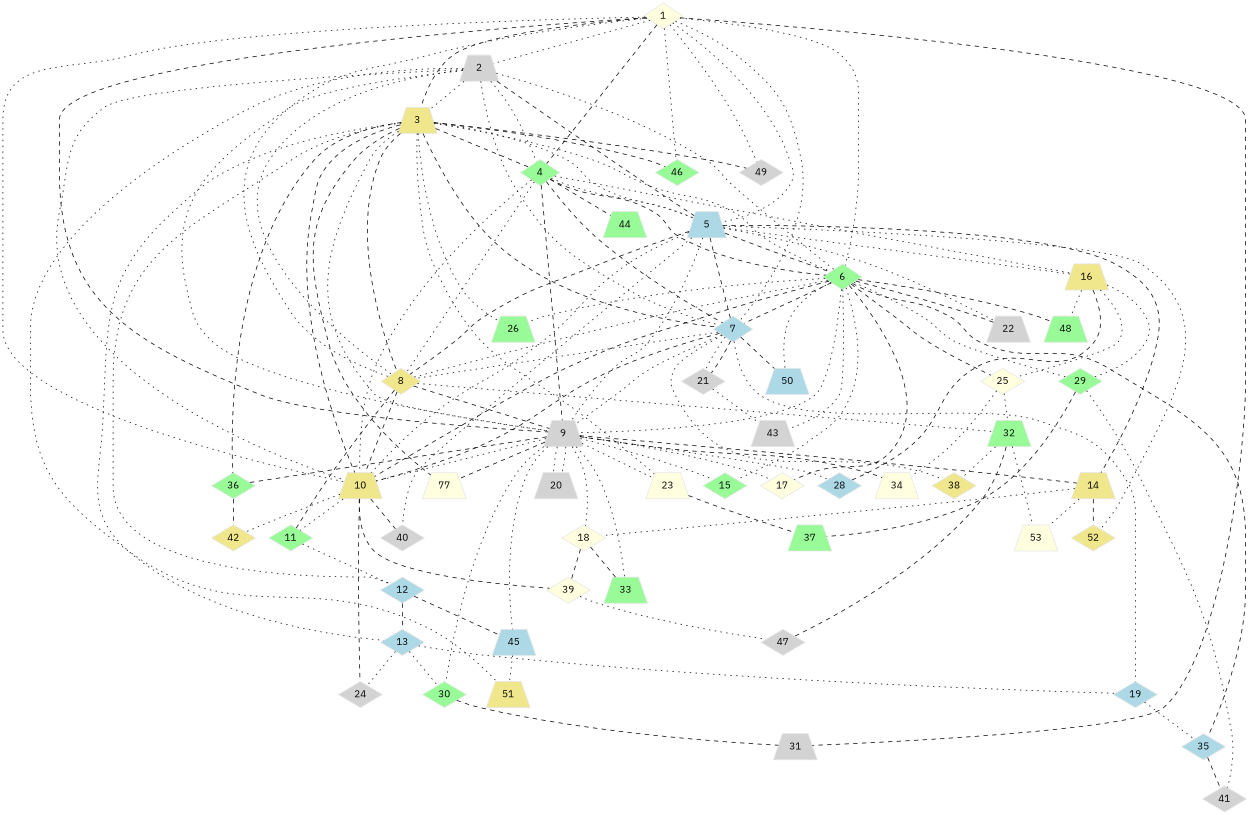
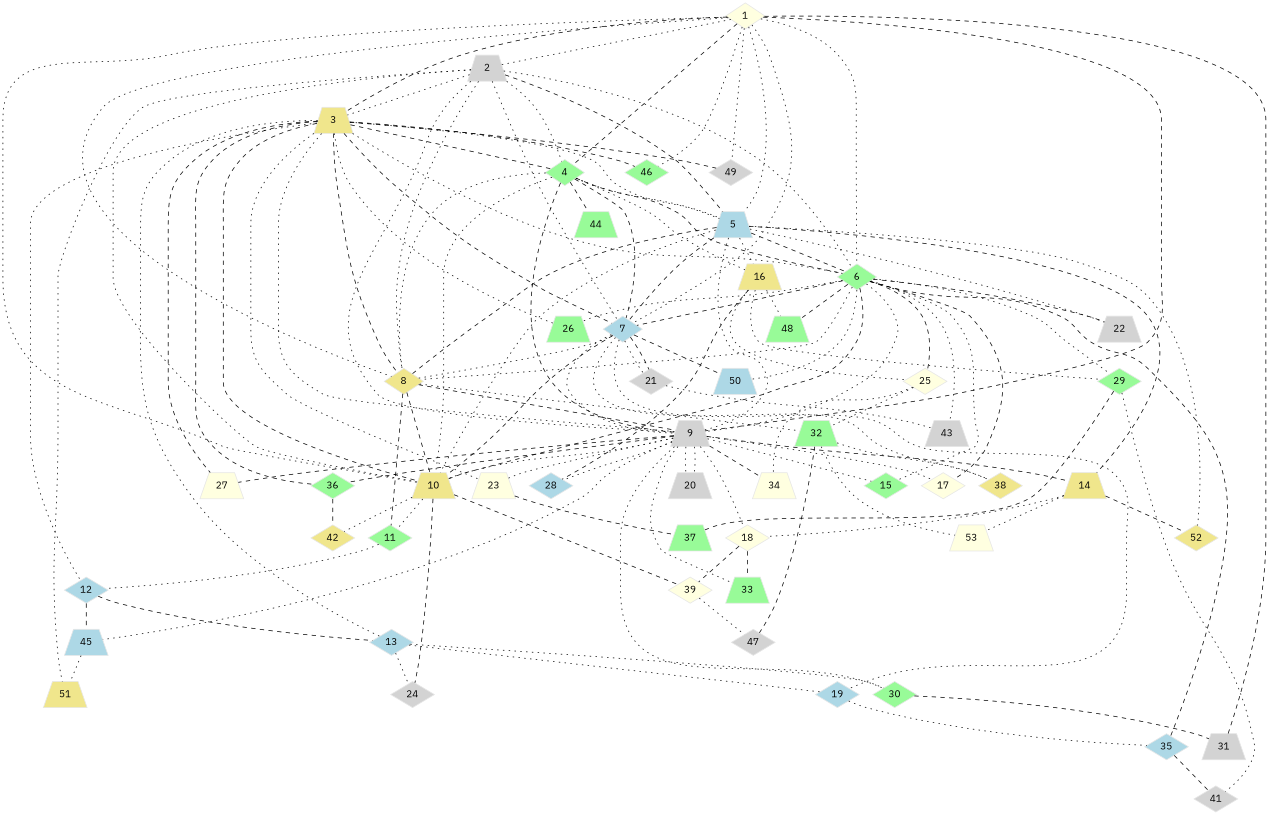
node "77": label "77" -> "27"
node "40": removed
